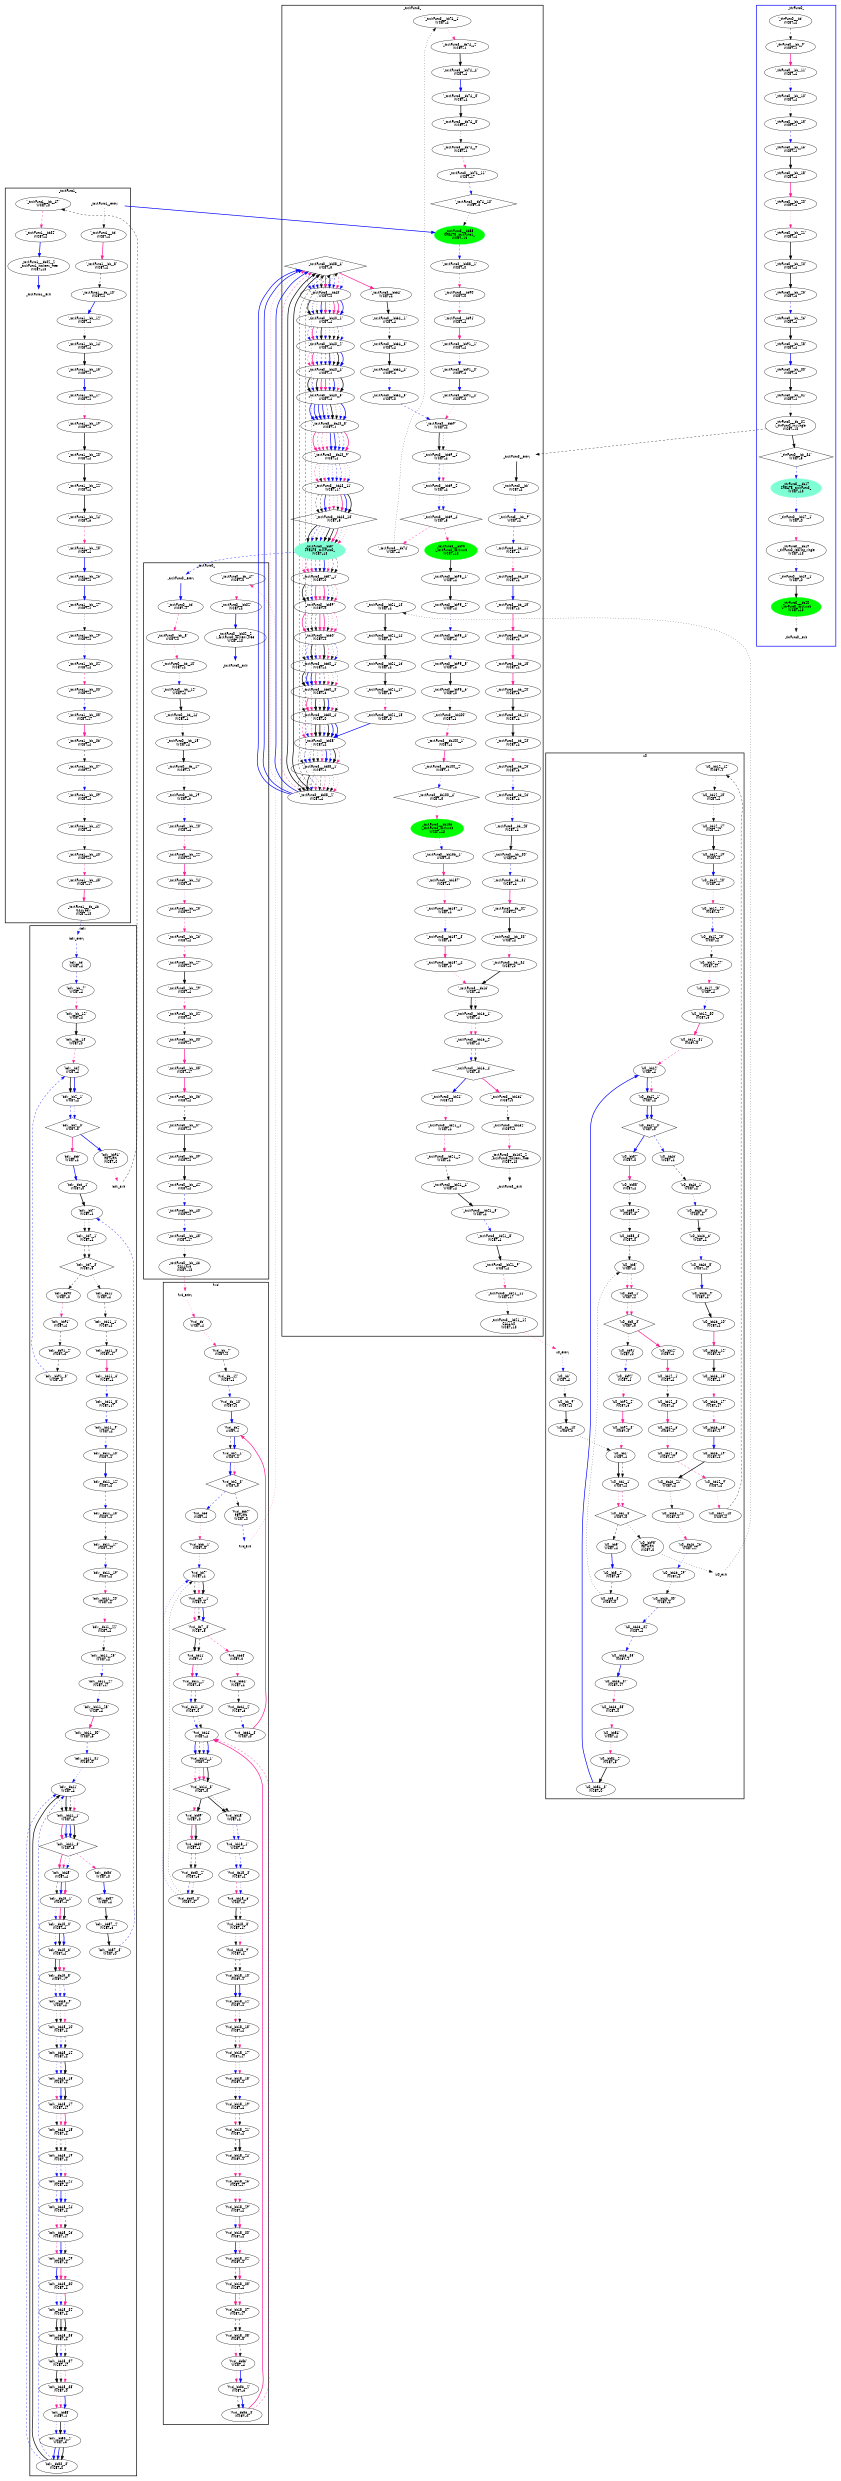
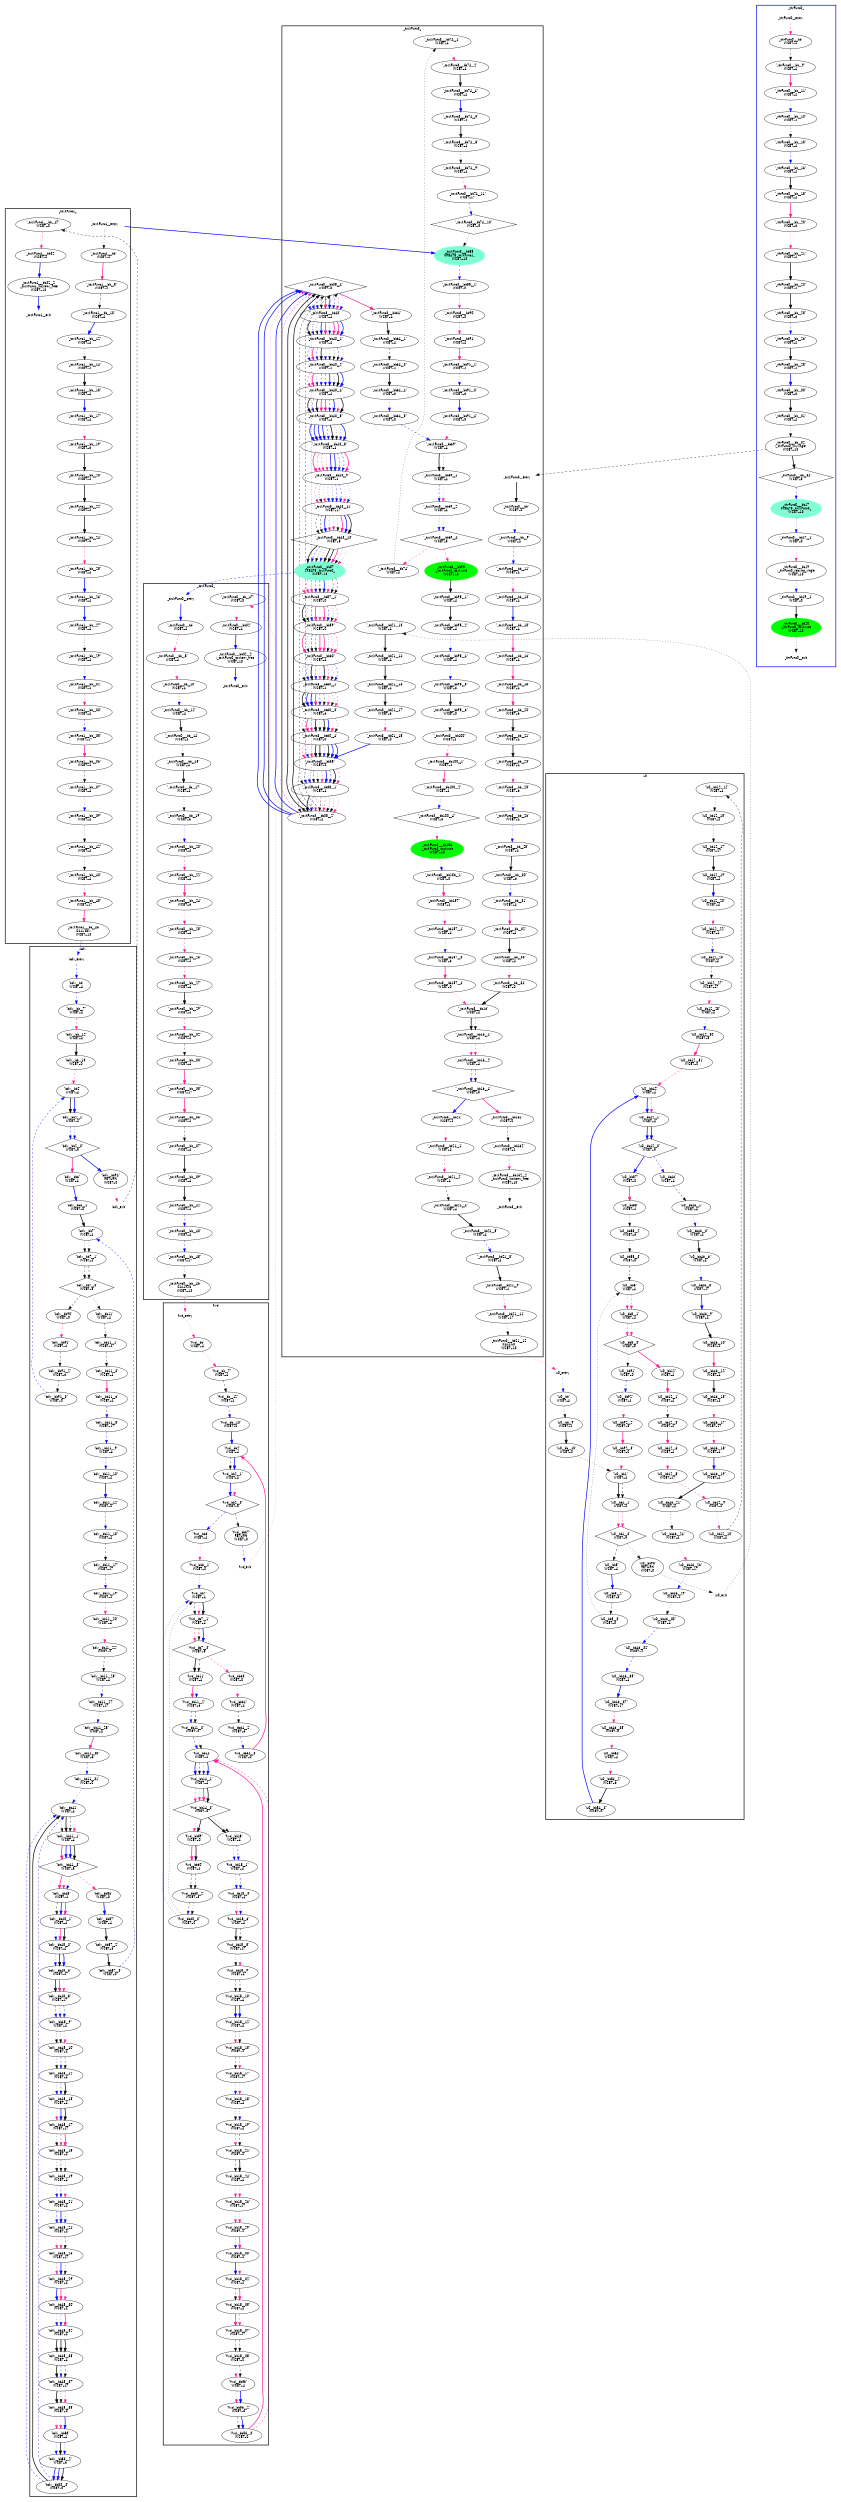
node "_thrFunc0__entry": added
node "_taskFunc3___bb88 CREATE _taskFunc1_ WCET=13": fillcolor green -> aquamarine
